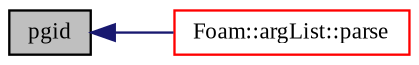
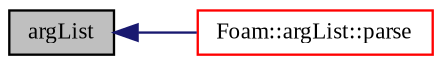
node "pgid": label "pgid" -> "argList"
